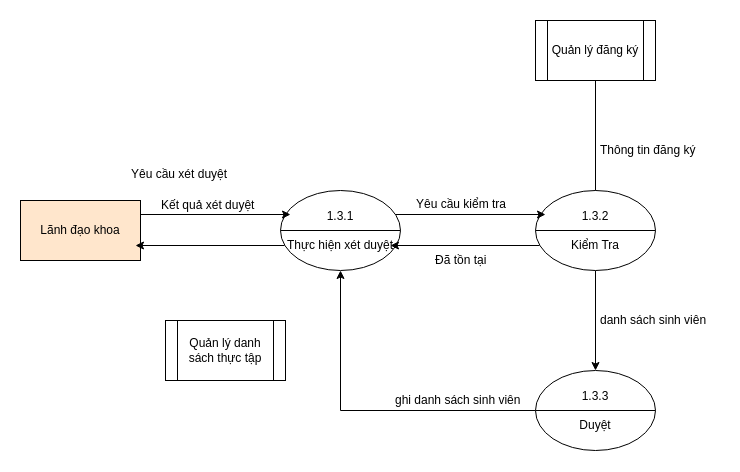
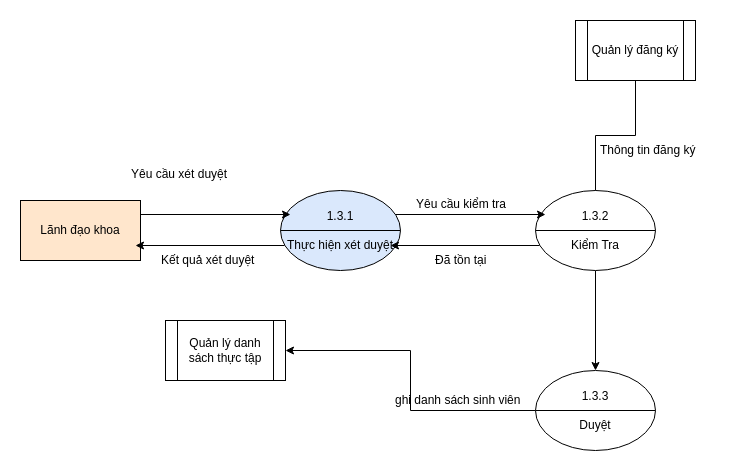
node "Quản lý đăng ký": moved (596, 51) -> (636, 51)
node "Kết quả xét duyệt": moved (215, 206) -> (215, 261)
node "1.3.1 Thực hiện xét duyệt": fillcolor #ffffff -> #dae8fc
node "danh sách sinh viên": removed
edge "1.3.3 Duyệt" -> "1.3.1 Thực hiện xét duyệt": now "1.3.3 Duyệt" -> "Quản lý danh sách thực tập"
